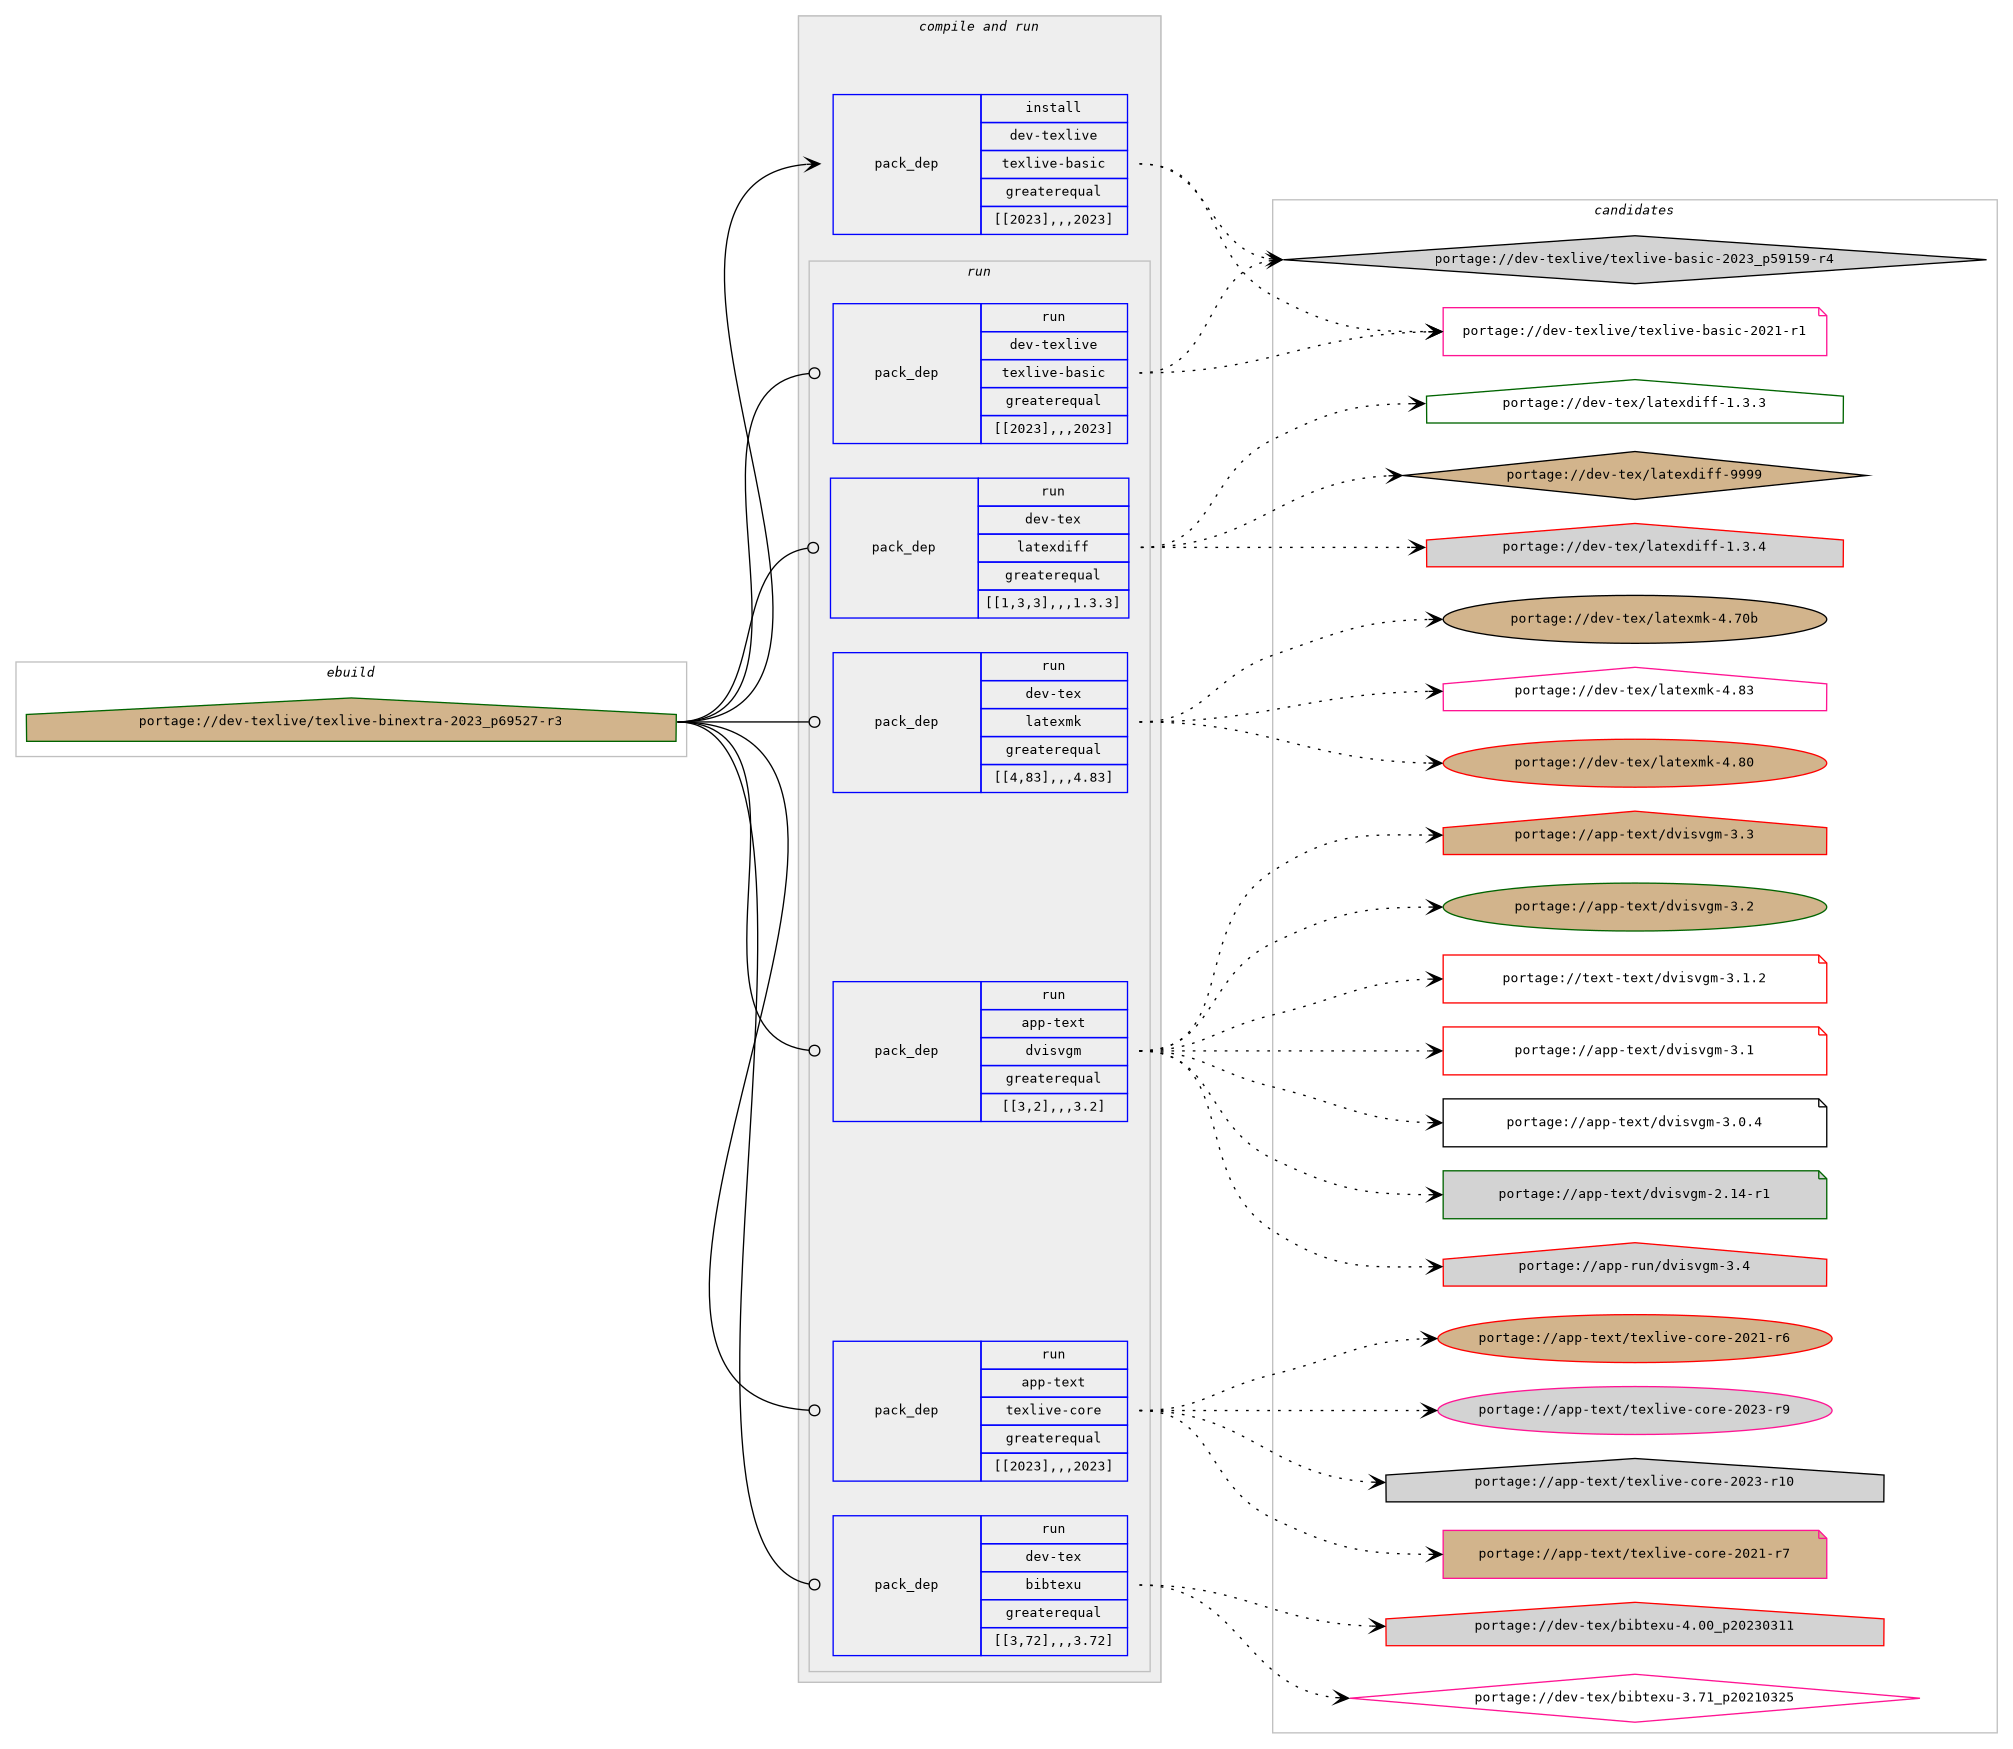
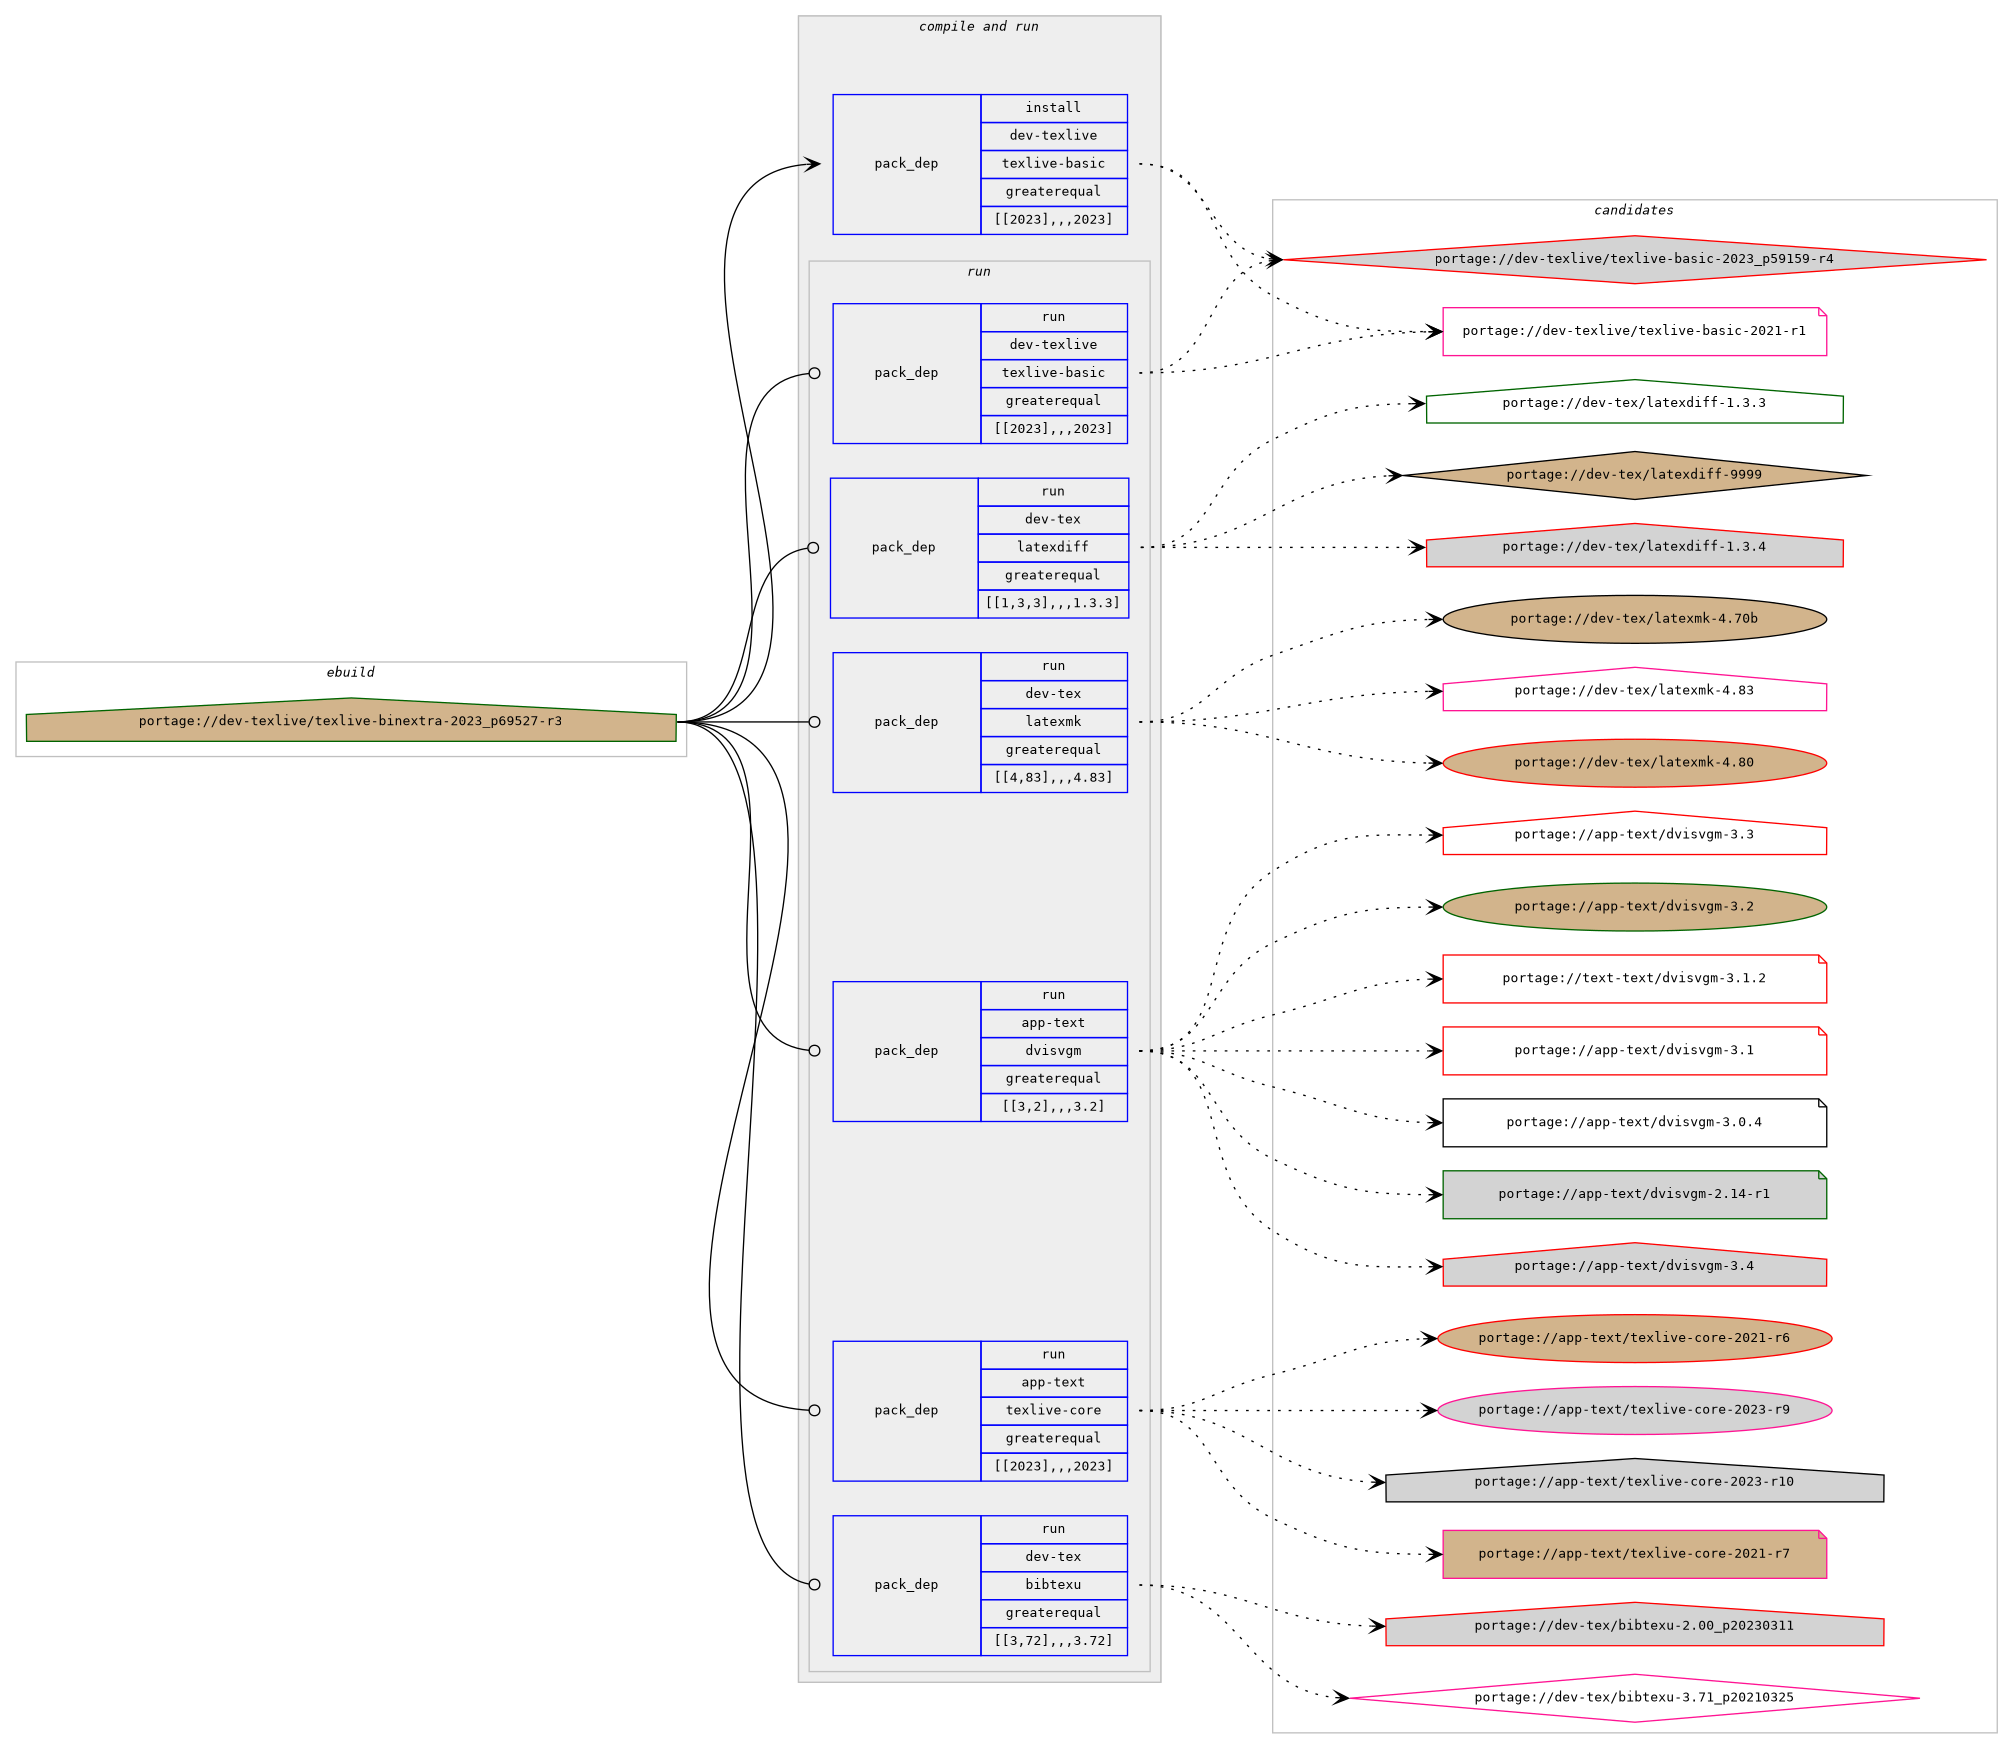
node "portage://dev-texlive/texlive-basic-2023_p59159-r4": color black -> red
node "portage://app-text/dvisvgm-3.3": fillcolor tan -> white
node "portage://app-run/dvisvgm-3.4": label "portage://app-run/dvisvgm-3.4" -> "portage://app-text/dvisvgm-3.4"
node "portage://dev-tex/bibtexu-4.00_p20230311": label "portage://dev-tex/bibtexu-4.00_p20230311" -> "portage://dev-tex/bibtexu-2.00_p20230311"
